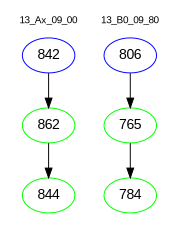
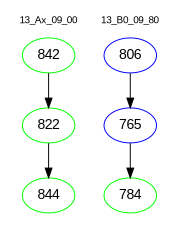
node "842": color blue -> green
node "862": label "862" -> "822"
node "765": color green -> blue
